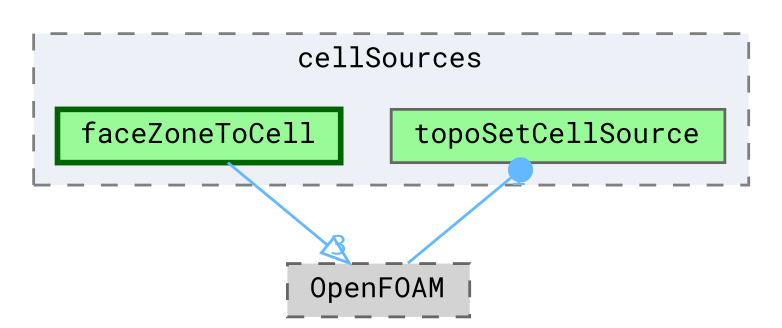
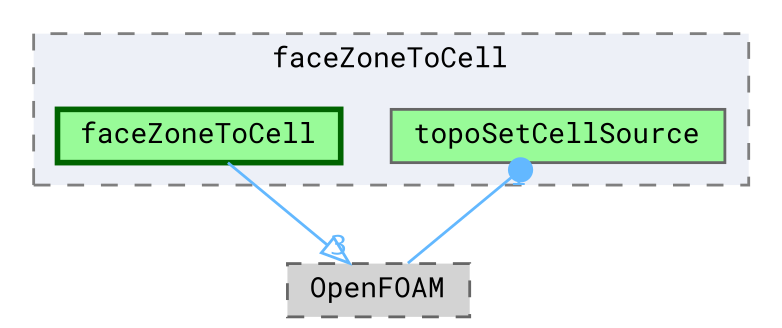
cluster "cellSources": label "cellSources" -> "faceZoneToCell"
